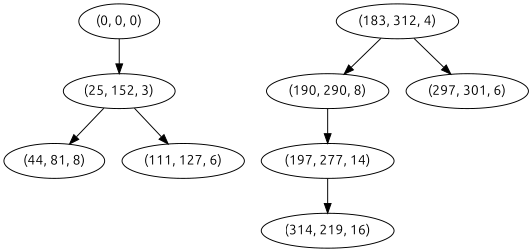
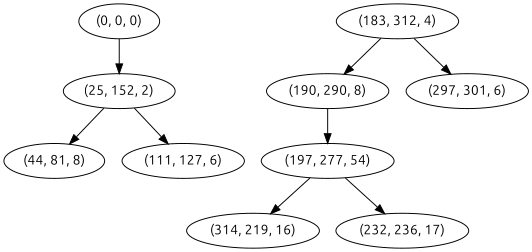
node "(25, 152, 3)": label "(25, 152, 3)" -> "(25, 152, 2)"
node "(197, 277, 14)": label "(197, 277, 14)" -> "(197, 277, 54)"
node "(232, 236, 17)": added
